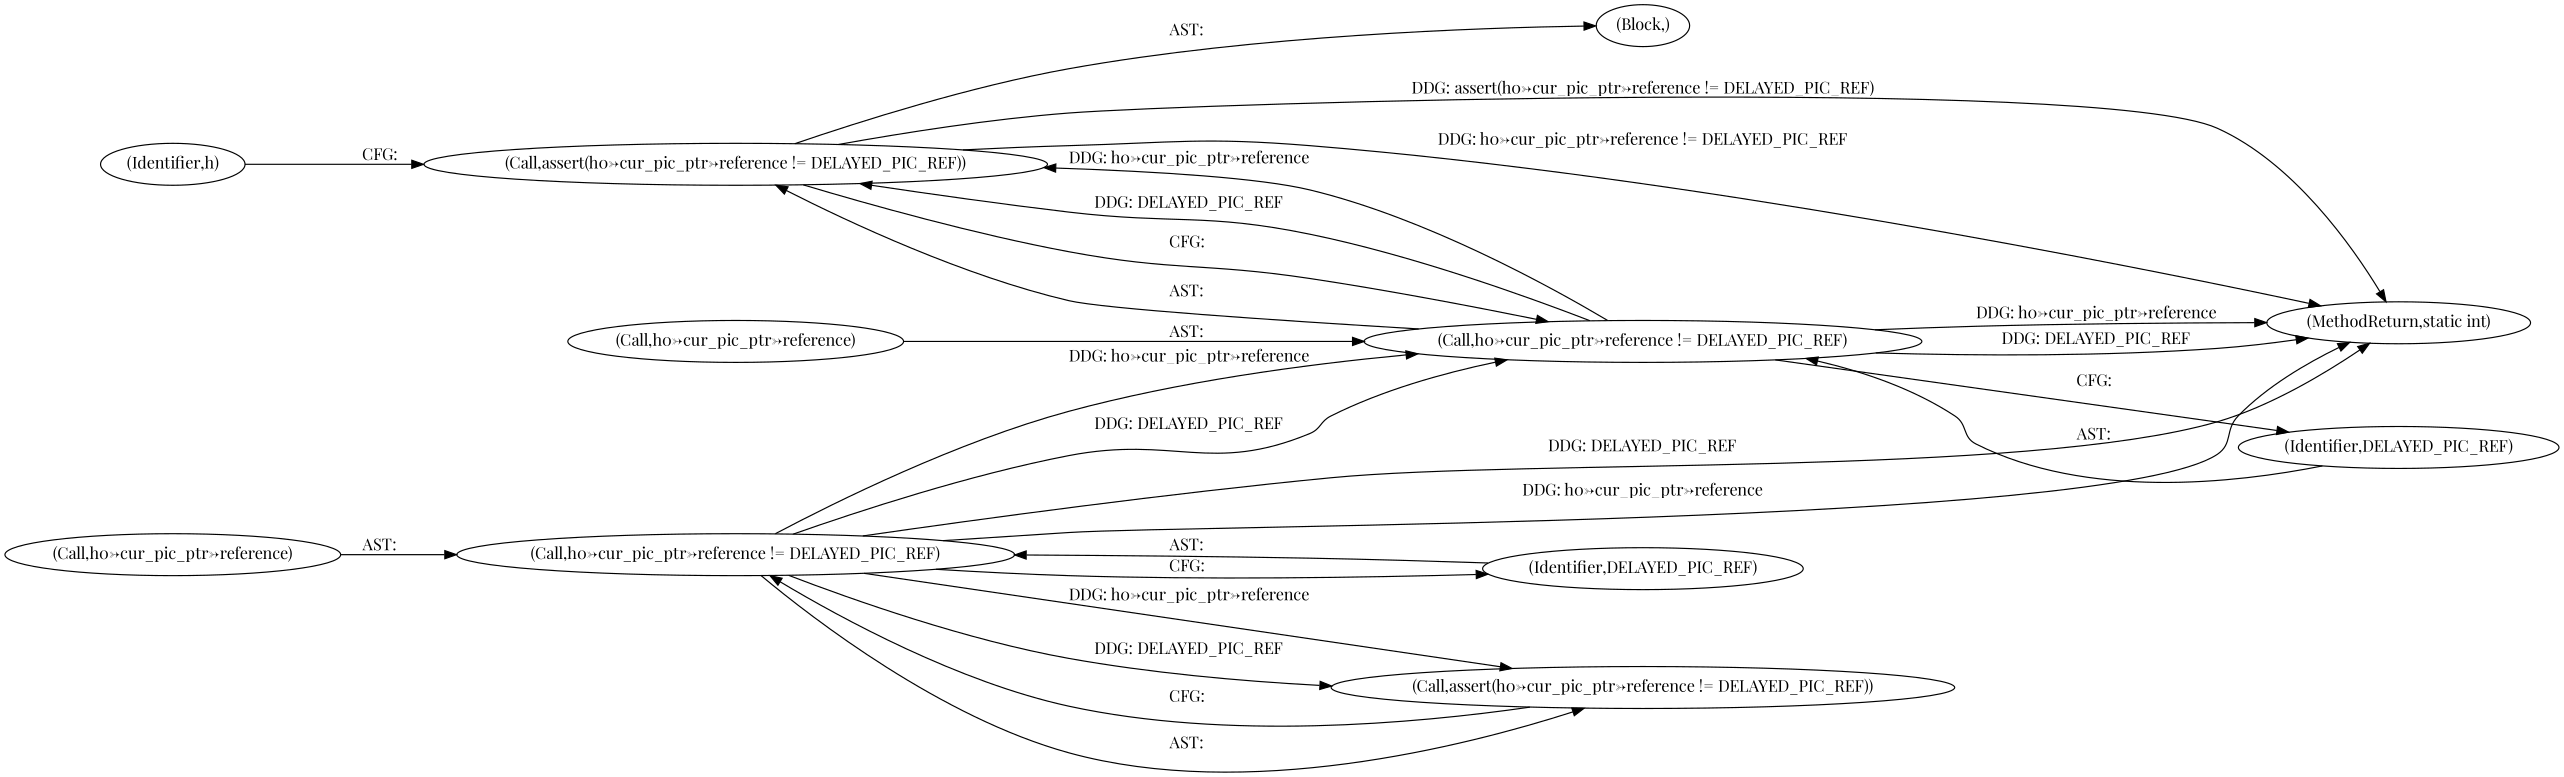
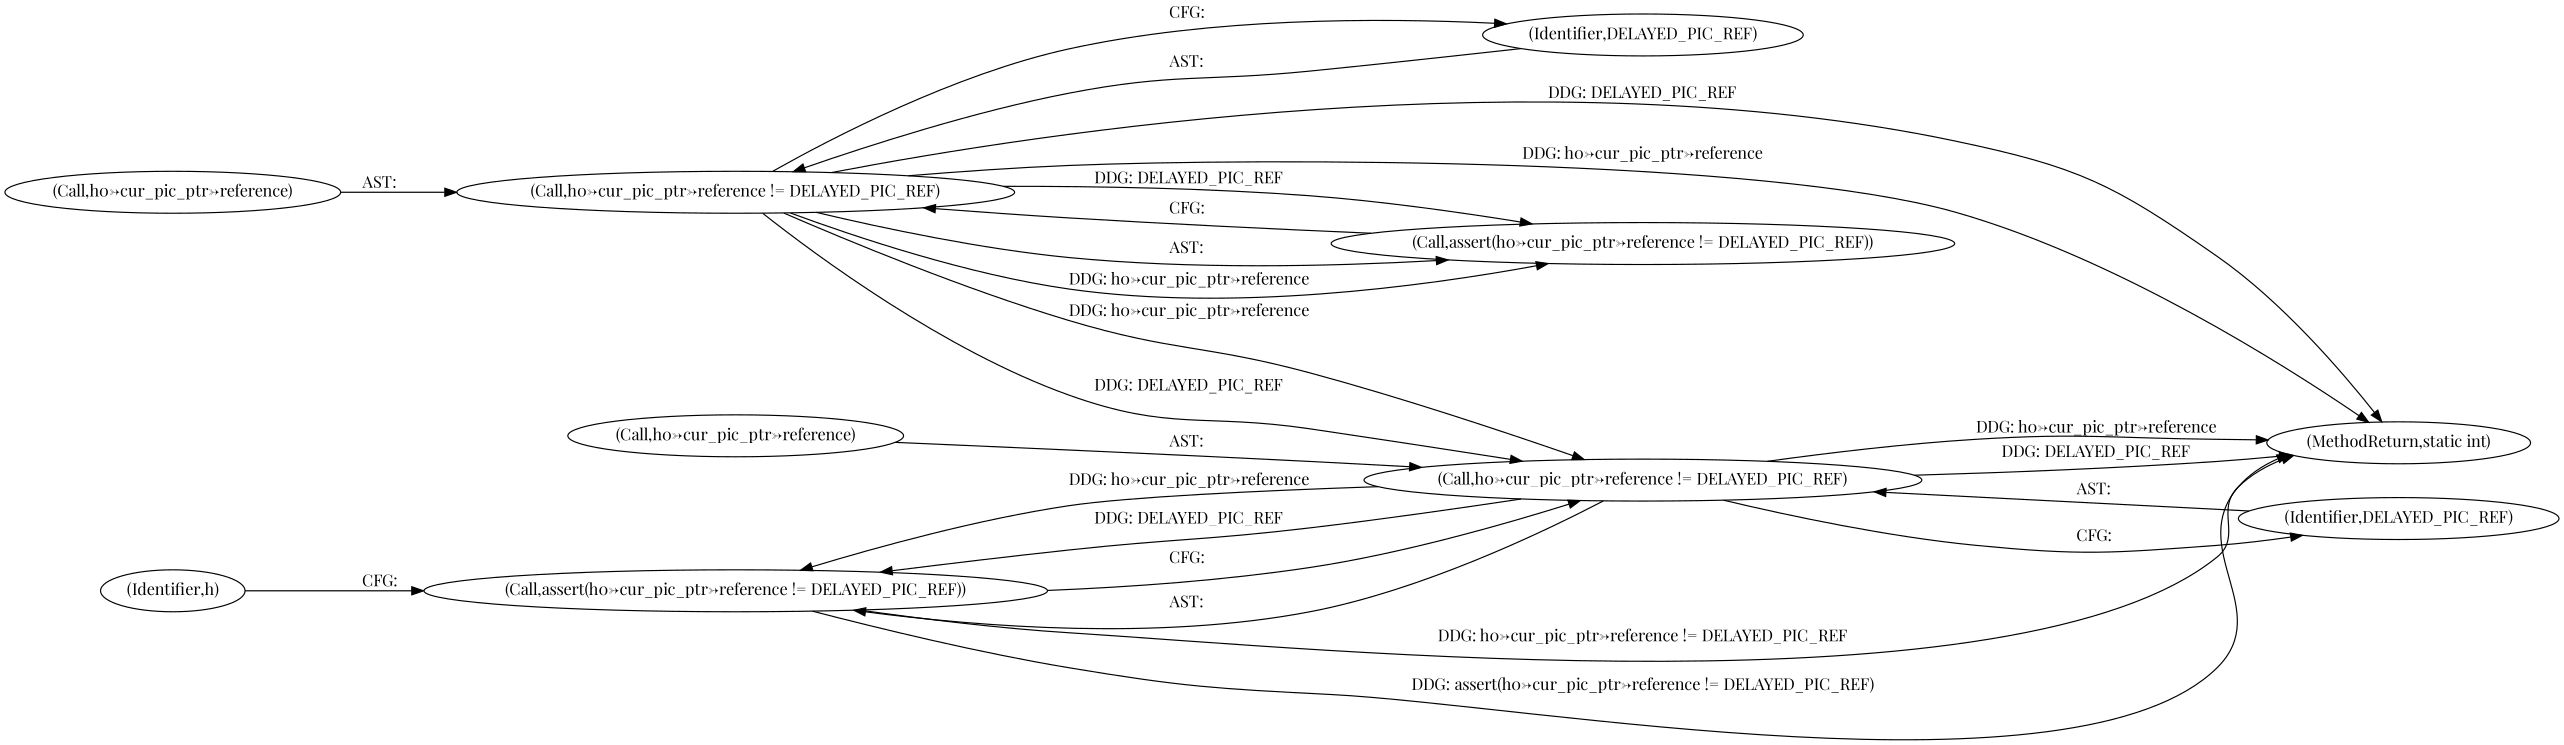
node "(Block,)": removed
